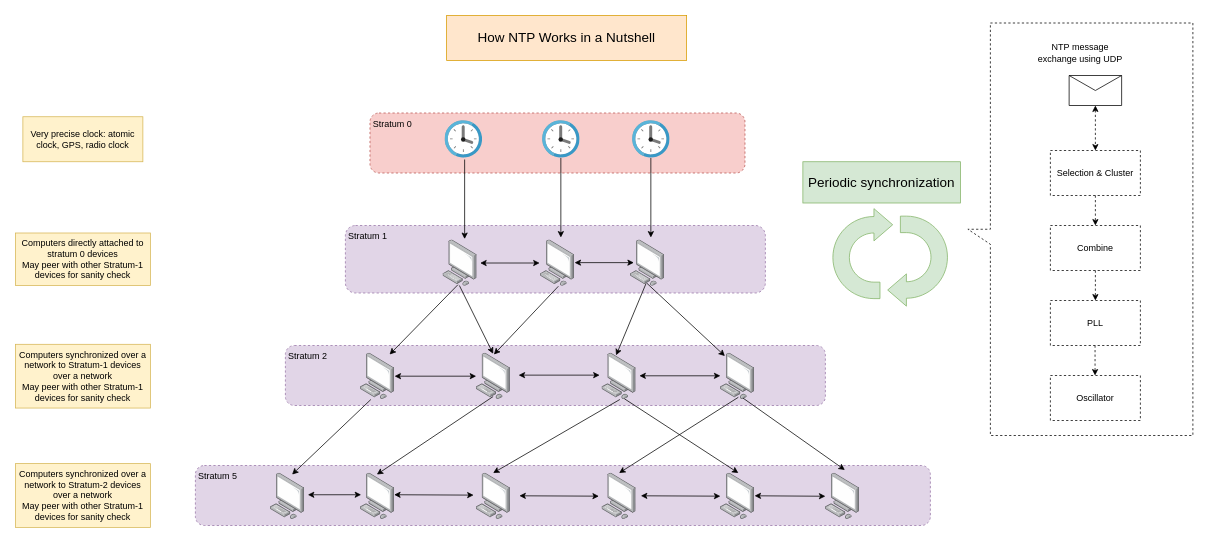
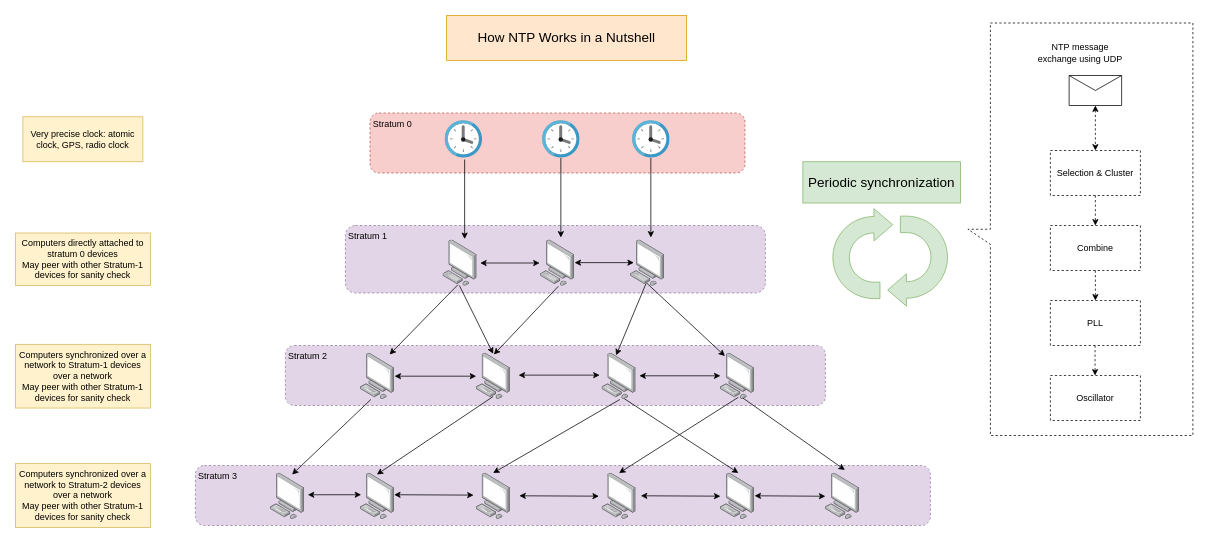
node "Stratum 5": label "Stratum 5" -> "Stratum 3"
